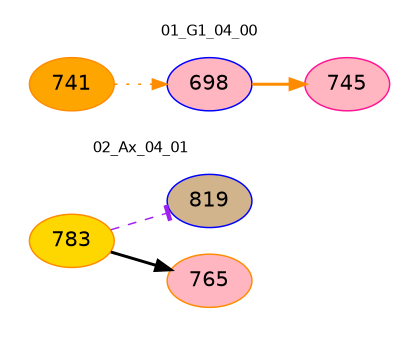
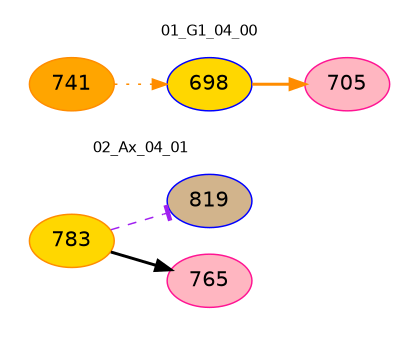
node "698": fillcolor lightpink -> gold
node "745": label "745" -> "705"
node "765": color darkorange -> deeppink
